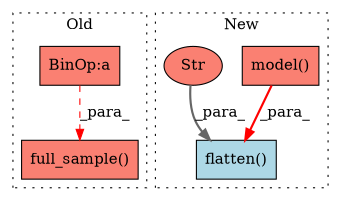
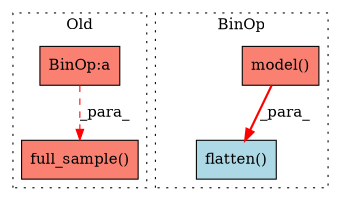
cluster "New": label "New" -> "BinOp"
node "Str": removed
